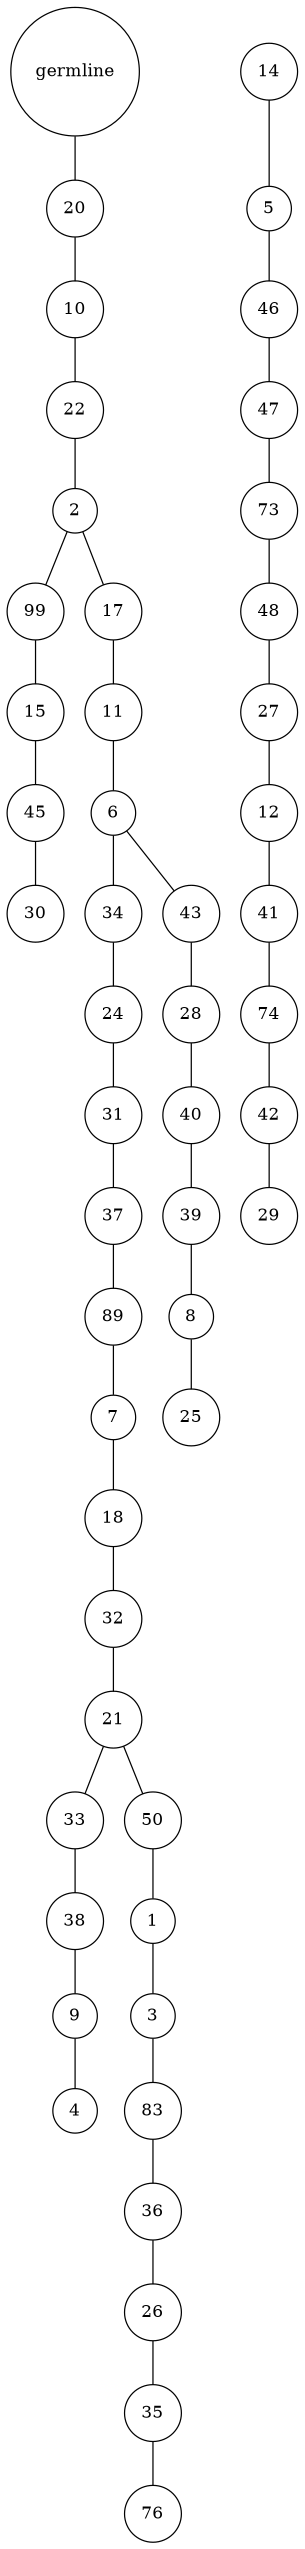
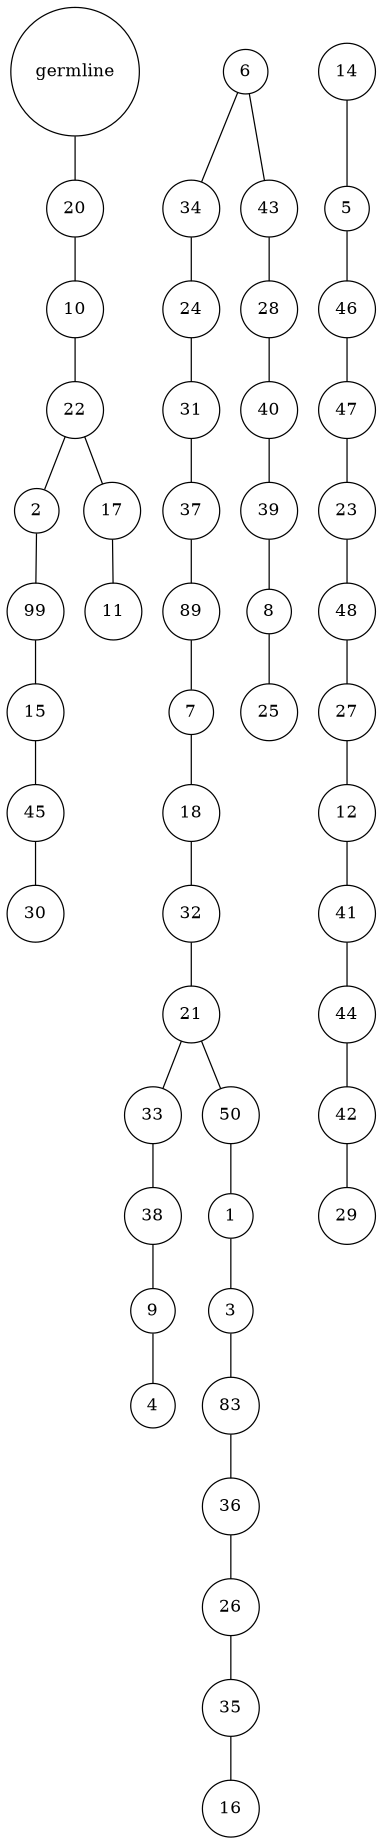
node "73": label "73" -> "23"
edge "2" -- "17": now "22" -- "17"
edge "11" -- "6": removed
node "74": label "74" -> "44"
node "76": label "76" -> "16"
